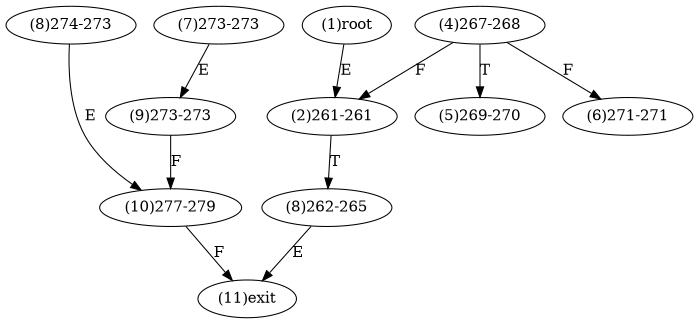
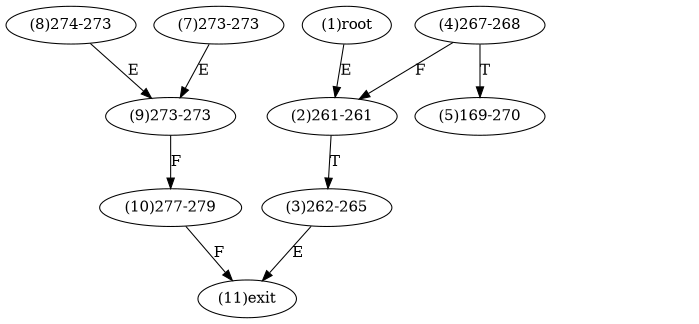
node "(5)269-270": label "(5)269-270" -> "(5)169-270"
node "(6)271-271": removed
edge "(8)274-273" -> "(10)277-279": now "(8)274-273" -> "(9)273-273"
node "(8)262-265": label "(8)262-265" -> "(3)262-265"
